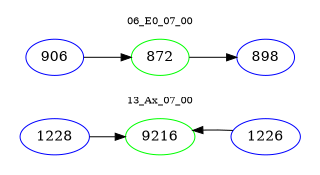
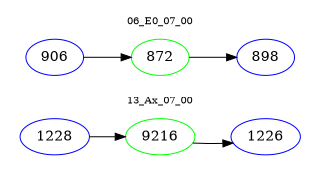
edge "1226" -> "9216": reversed
